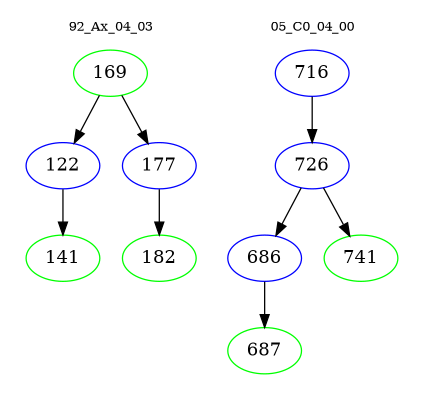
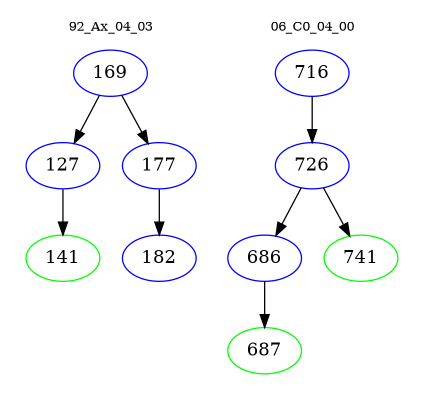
cluster "05_C0_04_00": label "05_C0_04_00" -> "06_C0_04_00"
node "169": color green -> blue
node "122": label "122" -> "127"
node "182": color green -> blue
